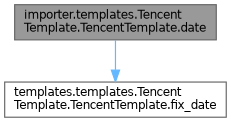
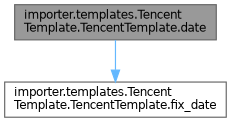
node "templates.templates.Tencent Template.TencentTemplate.fix_date": label "templates.templates.Tencent Template.TencentTemplate.fix_date" -> "importer.templates.Tencent Template.TencentTemplate.fix_date"
